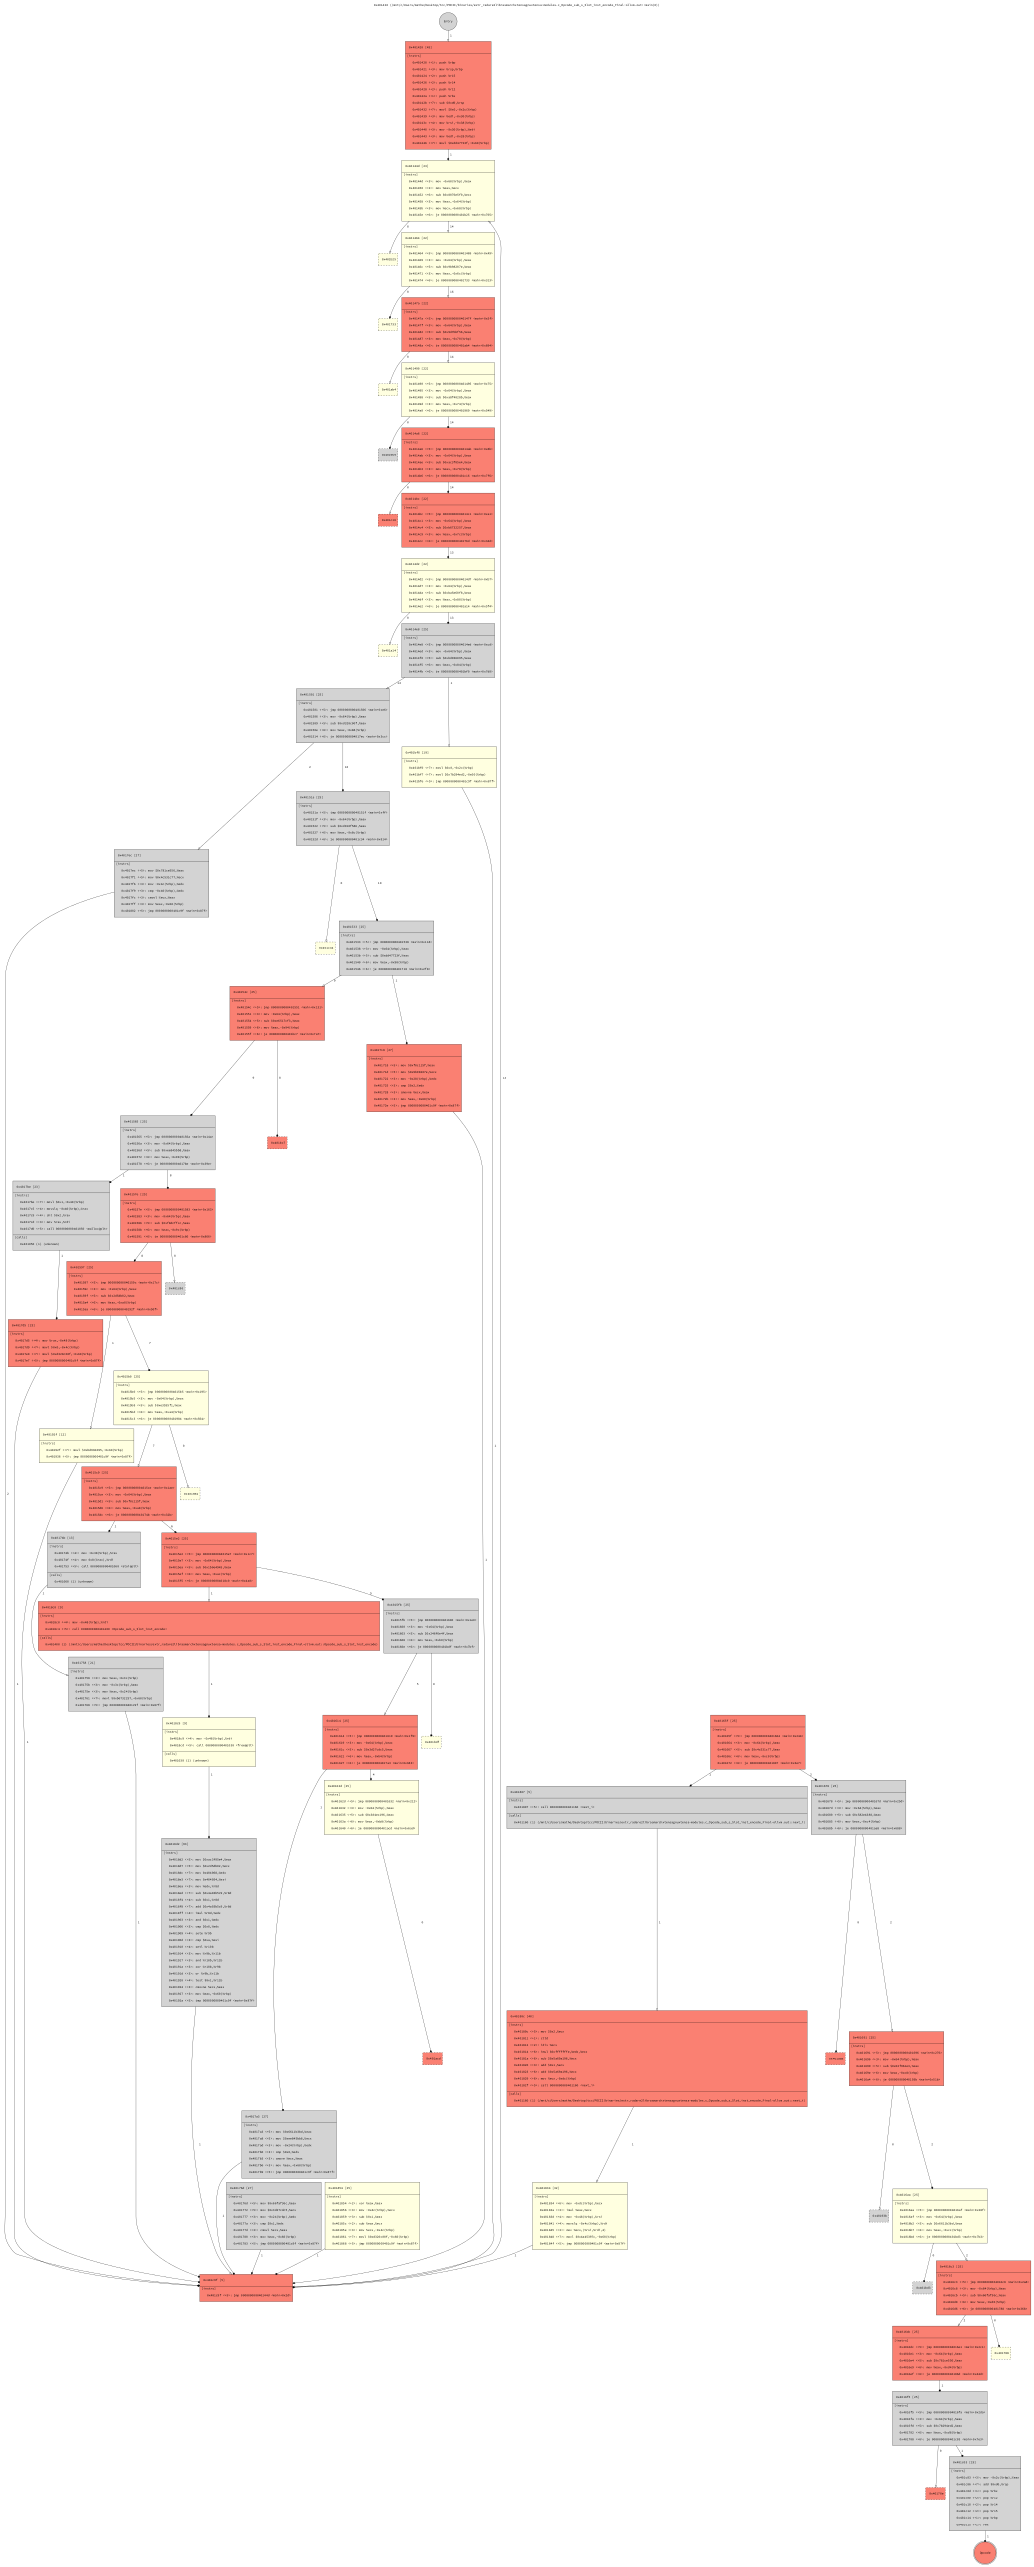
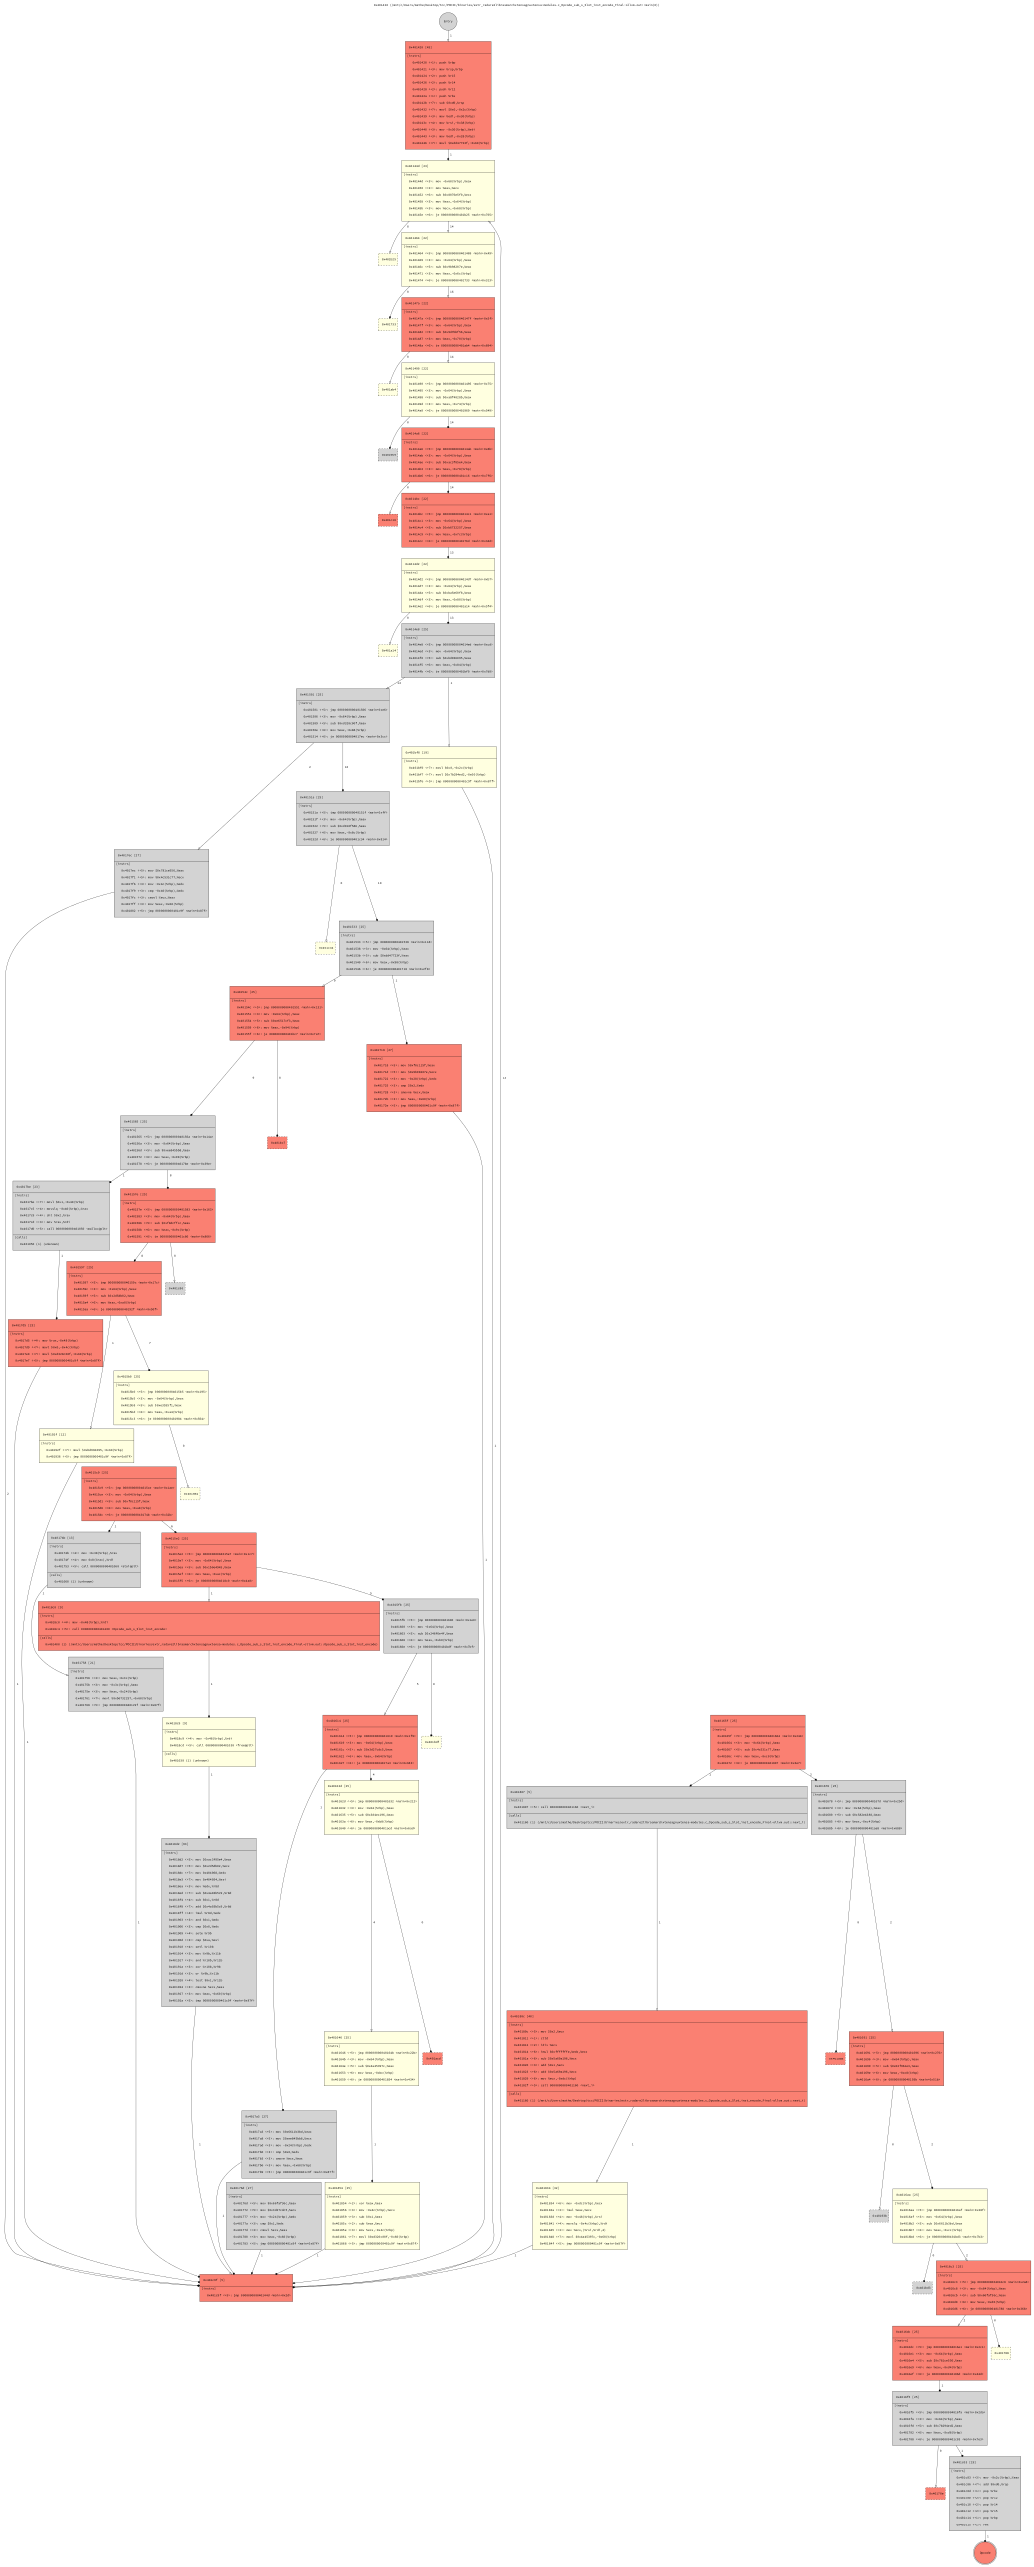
edge "0x4015b0 [25]" -> "0x4015c9 [25]": removed, label "7"
node "0x401646 [25]": added
